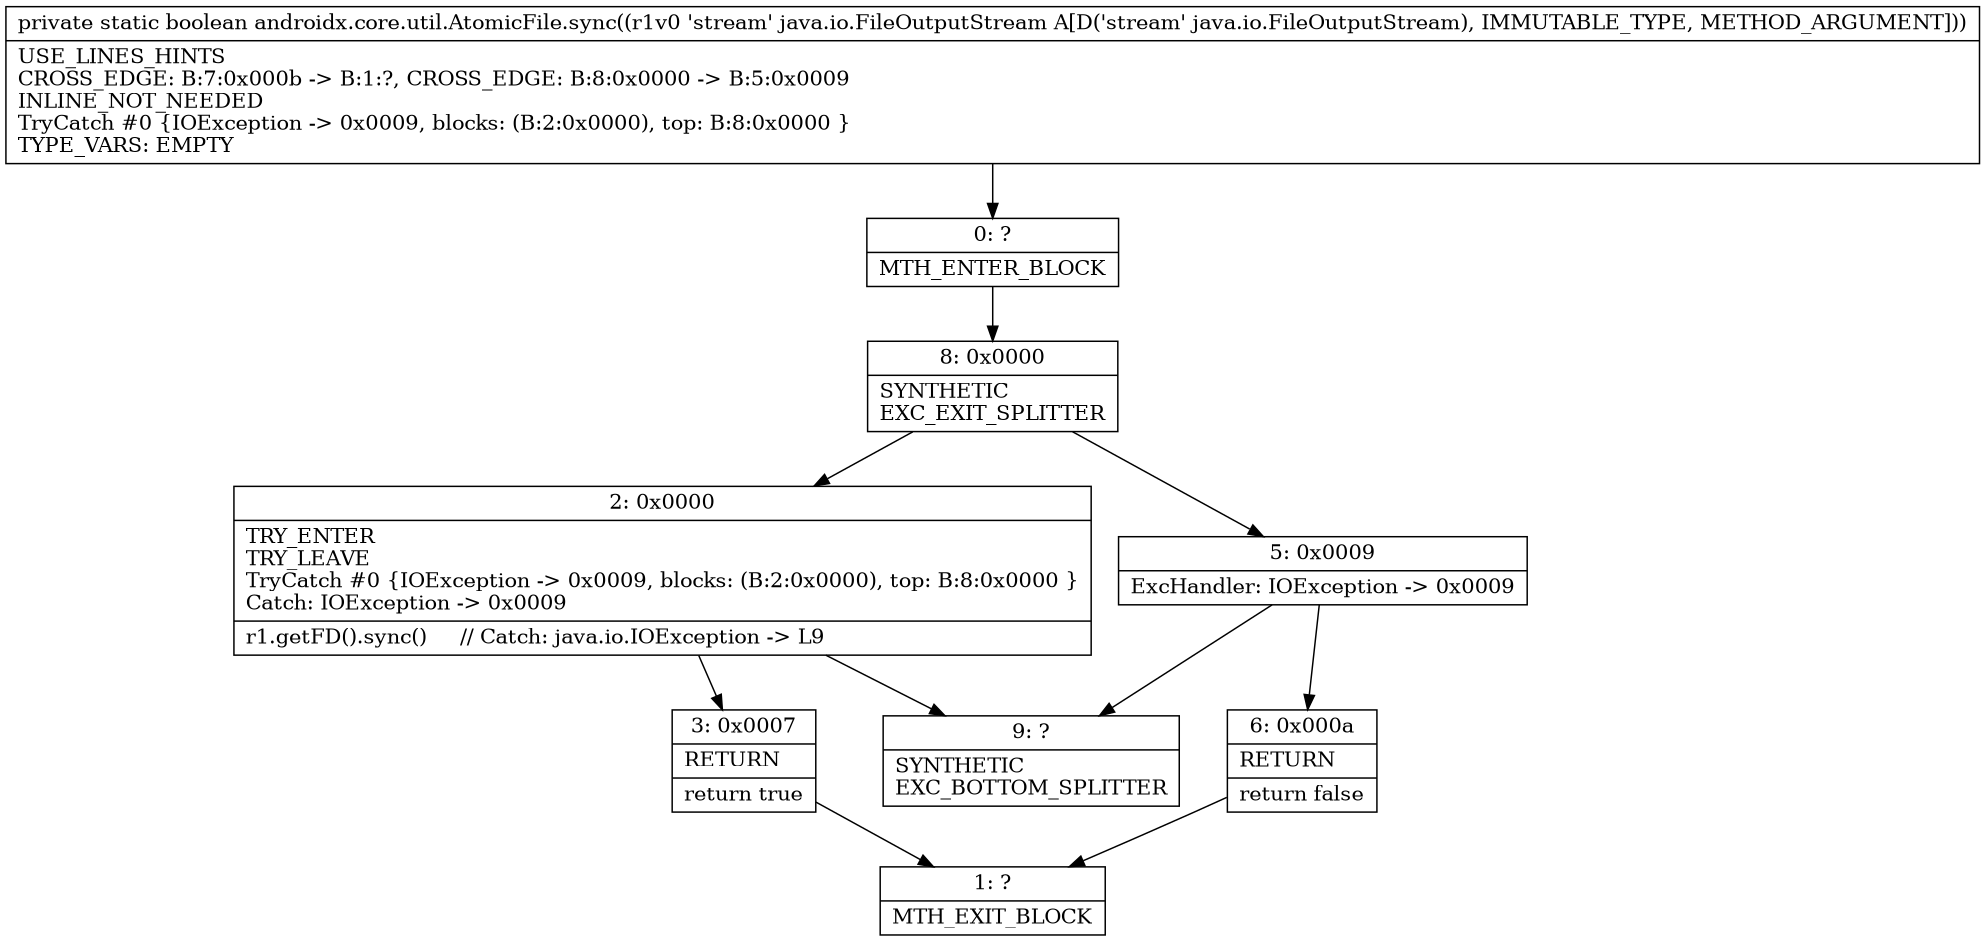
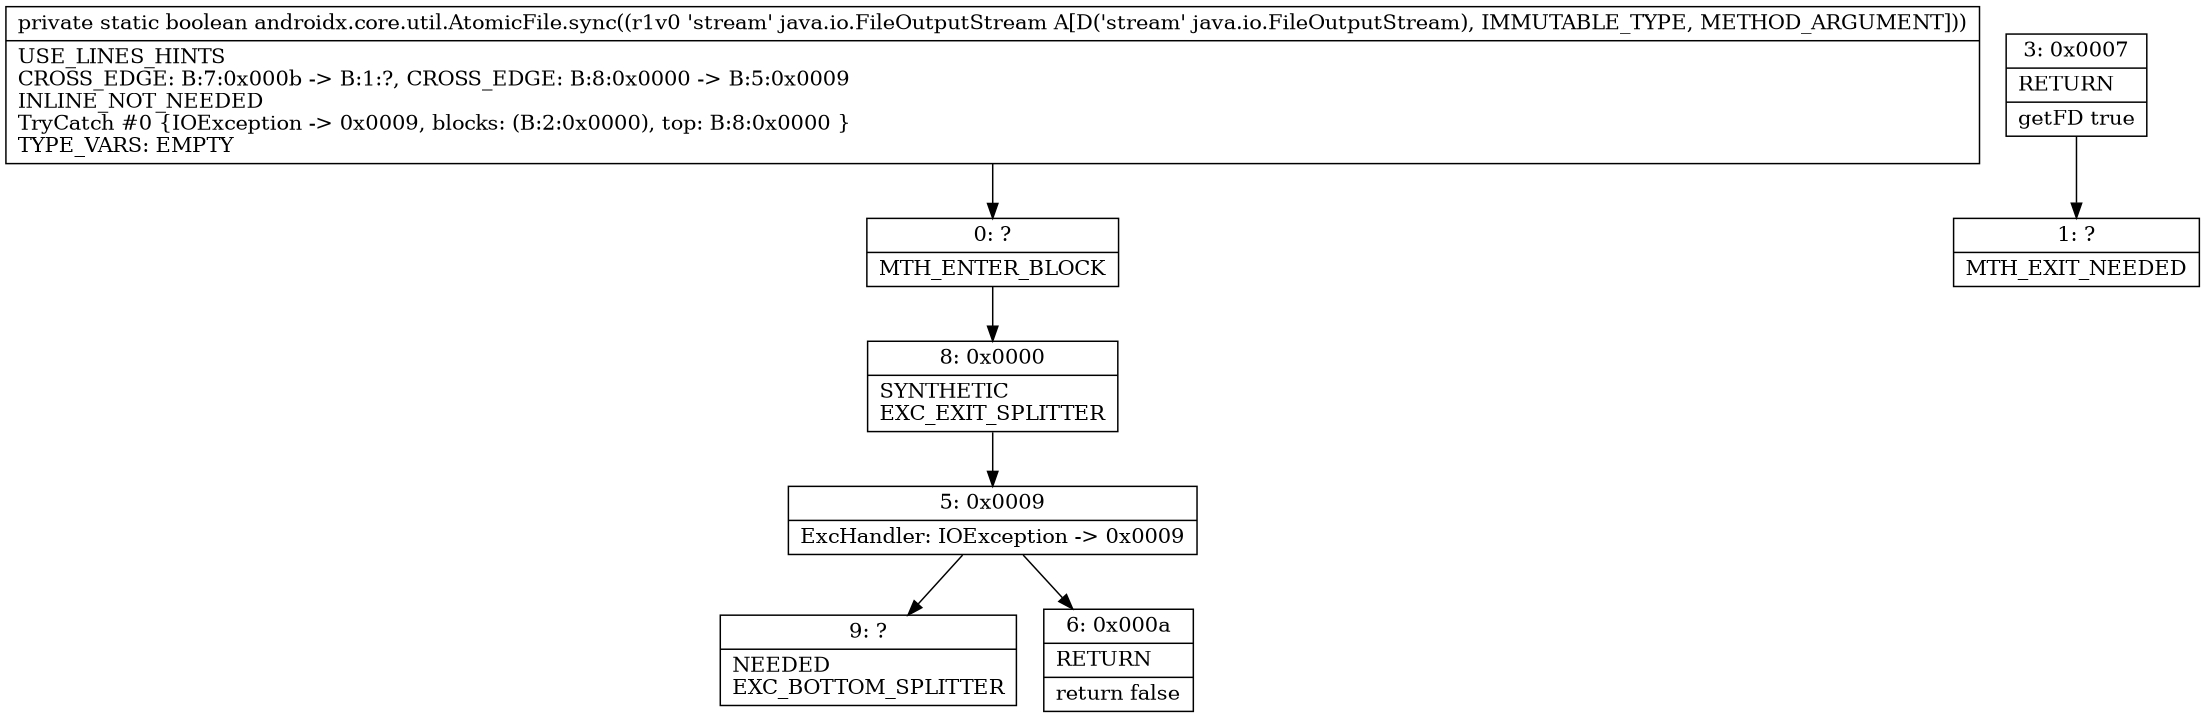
node "2: 0x0000": removed
node "9: ?": text "SYNTHETIC" -> "NEEDED"
node "3: 0x0007": text "return true" -> "getFD true"
edge "6: 0x000a" -> "1: ?": removed
node "1: ?": text "MTH_EXIT_BLOCK" -> "MTH_EXIT_NEEDED"
